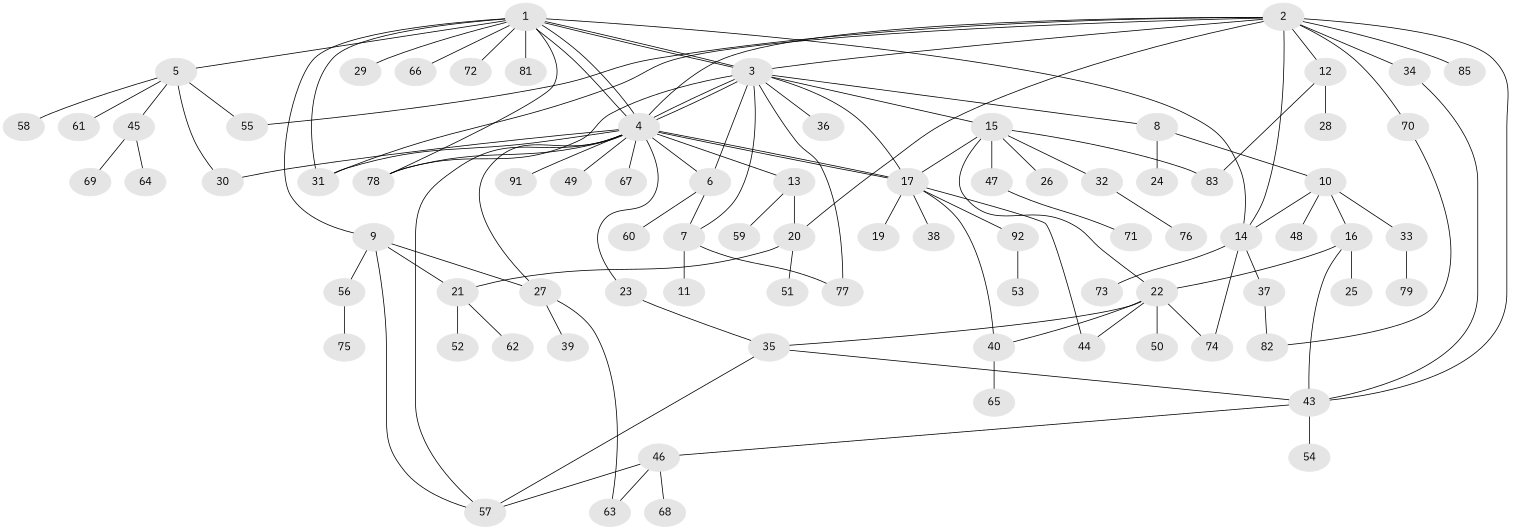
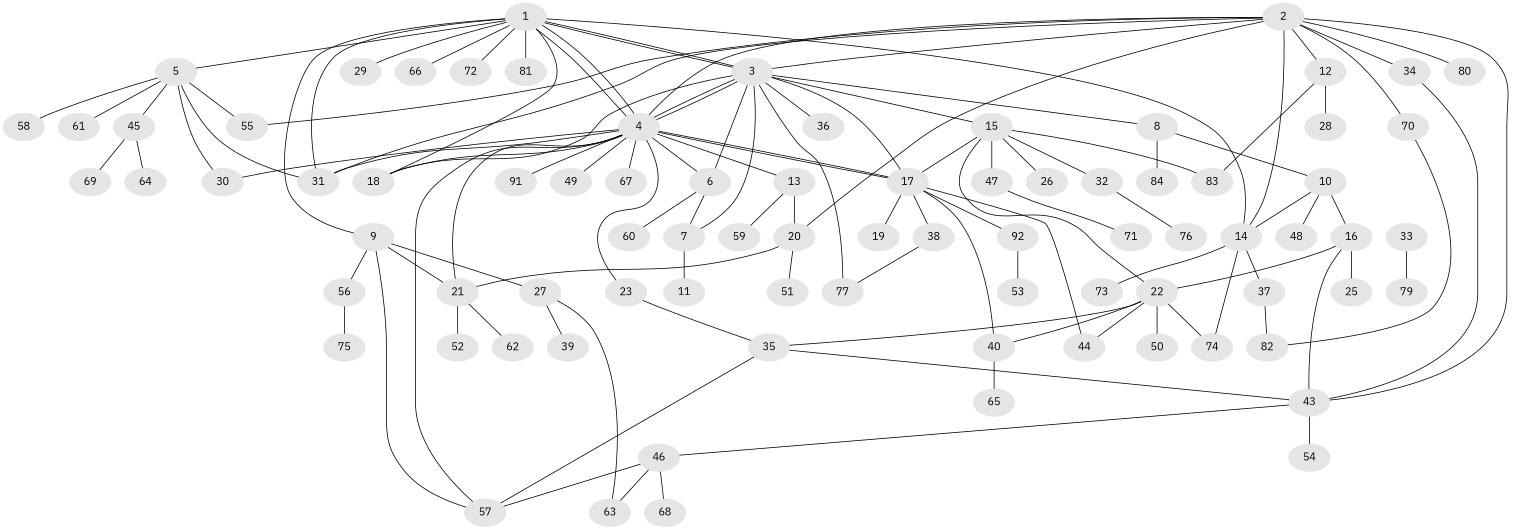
node "85": label "85" -> "80"
edge "5" -- "31": added
edge "4" -- "27": now "4" -- "21"
node "78": label "78" -> "18"
node "24": label "24" -> "84"
edge "10" -- "33": removed
edge "7" -- "77": now "38" -- "77"
